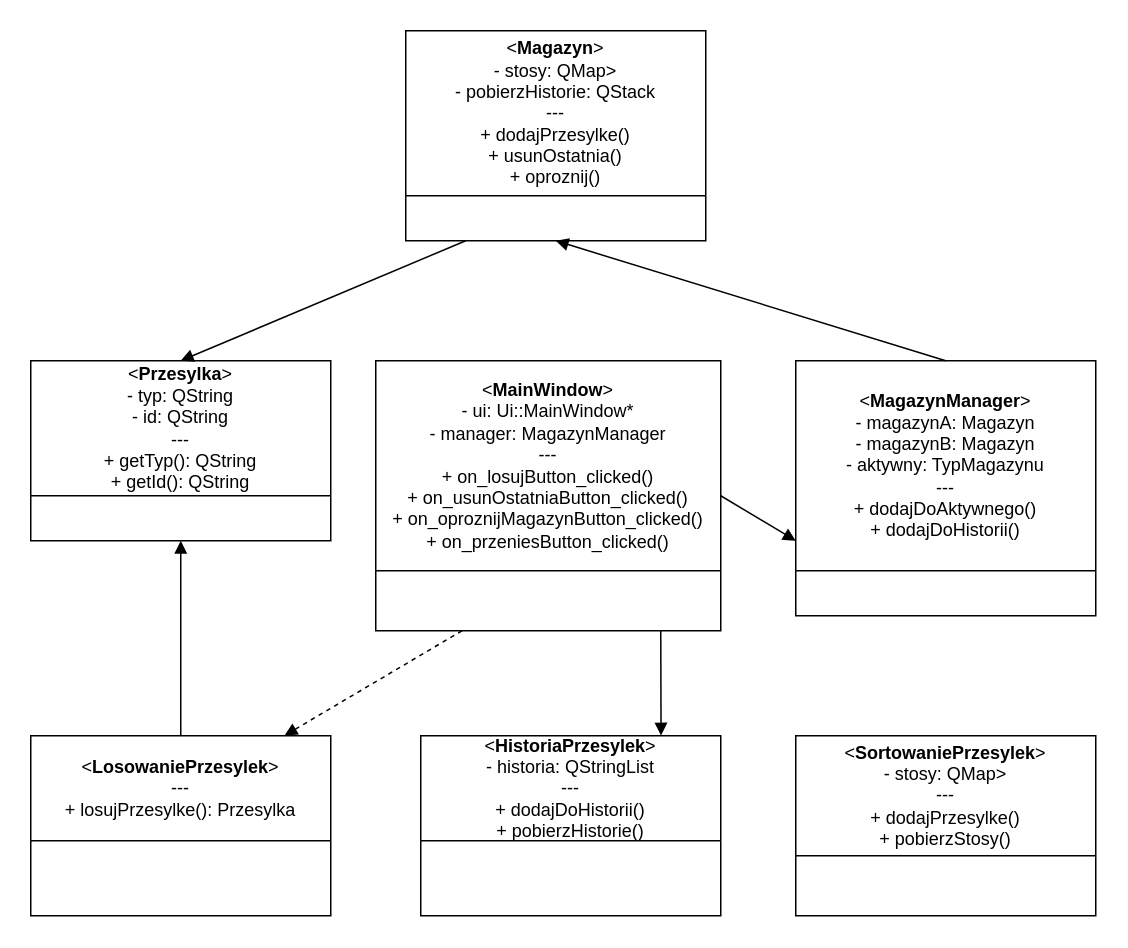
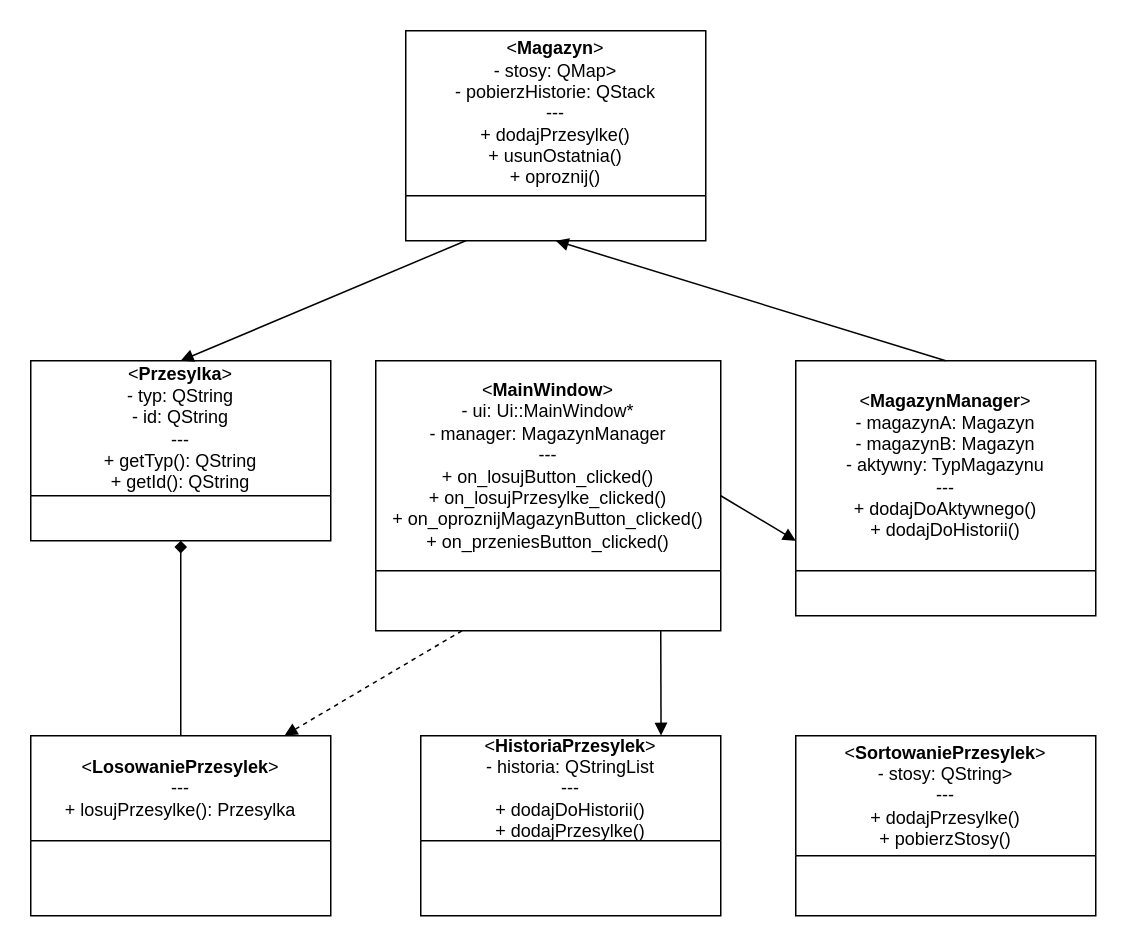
node "MainWindow> - ui: Ui::MainWindow* - manager: MagazynManager --- + on_losujButton_clicked() + on_usunOstatniaButton_clicked() + on_oproznijMagazynButton_clicked() + on_przeniesButton_clicked()": label "MainWindow> - ui: Ui::MainWindow* - manager: MagazynManager --- + on_losujButton_clicked() + on_usunOstatniaButton_clicked() + on_oproznijMagazynButton_clicked() + on_przeniesButton_clicked()" -> "MainWindow> - ui: Ui::MainWindow* - manager: MagazynManager --- + on_losujButton_clicked() + on_losujPrzesylke_clicked() + on_oproznijMagazynButton_clicked() + on_przeniesButton_clicked()"
edge "LosowaniePrzesylek> --- + losujPrzesylke(): Przesylka" -> "Przesylka> - typ: QString - id: QString --- + getTyp(): QString + getId(): QString": arrowhead block -> diamond
node "HistoriaPrzesylek> - historia: QStringList --- + dodajDoHistorii() + pobierzHistorie()": label "HistoriaPrzesylek> - historia: QStringList --- + dodajDoHistorii() + pobierzHistorie()" -> "HistoriaPrzesylek> - historia: QStringList --- + dodajDoHistorii() + dodajPrzesylke()"
node "SortowaniePrzesylek> - stosy: QMap> --- + dodajPrzesylke() + pobierzStosy()": label "SortowaniePrzesylek> - stosy: QMap> --- + dodajPrzesylke() + pobierzStosy()" -> "SortowaniePrzesylek> - stosy: QString> --- + dodajPrzesylke() + pobierzStosy()"
